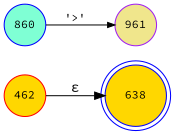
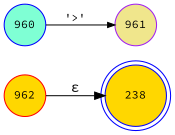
node "860": label "860" -> "960"
node "462": label "462" -> "962"
node "638": label "638" -> "238"
